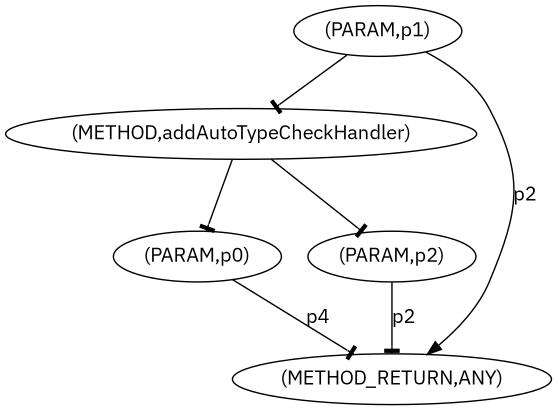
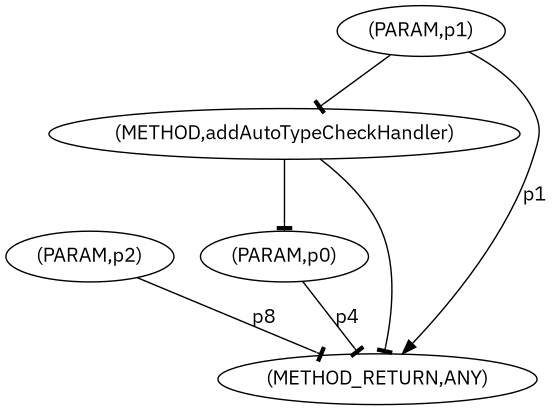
edge "(METHOD,addAutoTypeCheckHandler)" -> "(PARAM,p2)": now "(METHOD,addAutoTypeCheckHandler)" -> "(METHOD_RETURN,ANY)"
edge "(PARAM,p1)" -> "(METHOD_RETURN,ANY)": label "p2" -> "p1"
edge "(PARAM,p2)" -> "(METHOD_RETURN,ANY)": label "p2" -> "p8"
